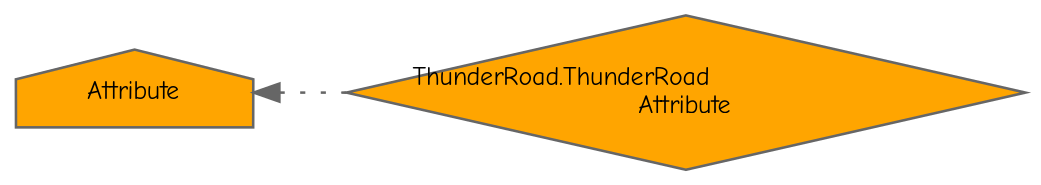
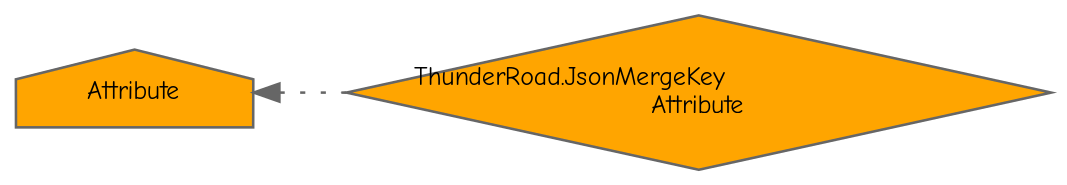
node "ThunderRoad.ThunderRoad Attribute": label "ThunderRoad.ThunderRoad Attribute" -> "ThunderRoad.JsonMergeKey Attribute"
